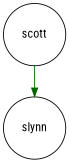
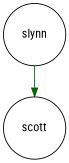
edge "scott" -> "slynn": reversed
